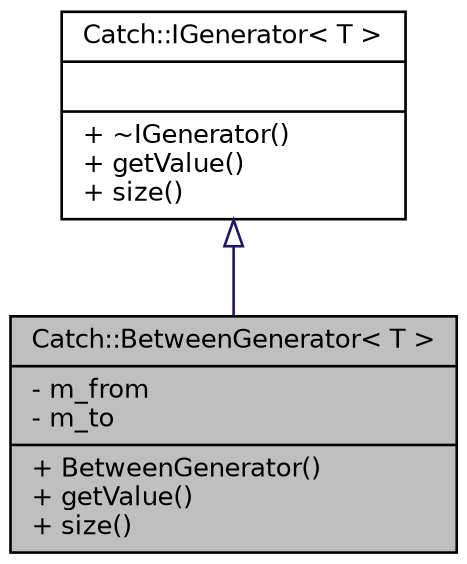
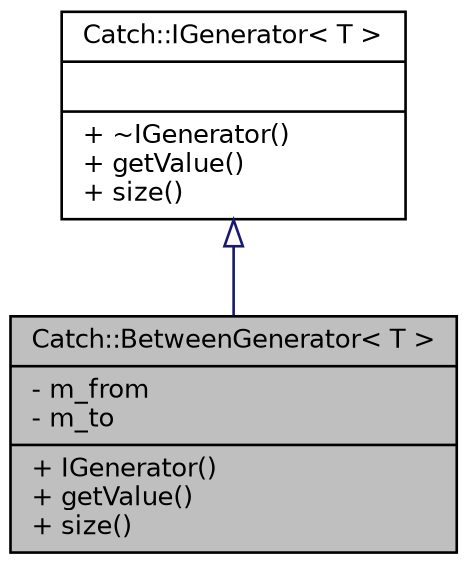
node "Catch::BetweenGenerator< T >": text "+ BetweenGenerator()" -> "+ IGenerator()"
